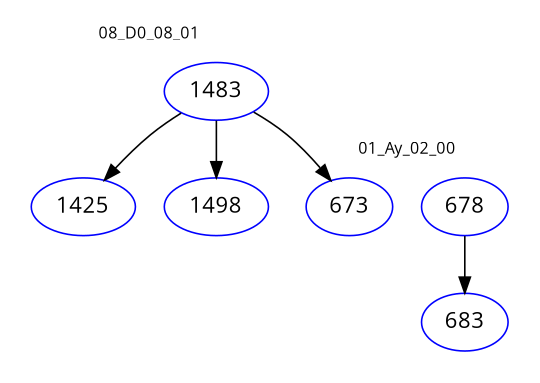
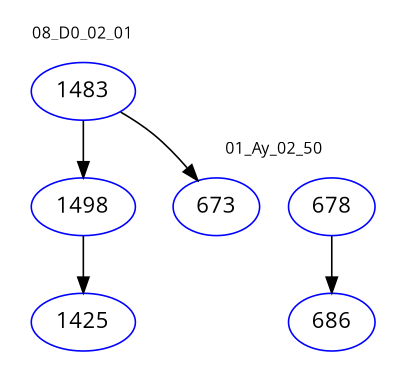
cluster "08_D0_08_01": label "08_D0_08_01" -> "08_D0_02_01"
edge "1483" -> "1425": now "1498" -> "1425"
cluster "01_Ay_02_00": label "01_Ay_02_00" -> "01_Ay_02_50"
node "683": label "683" -> "686"
